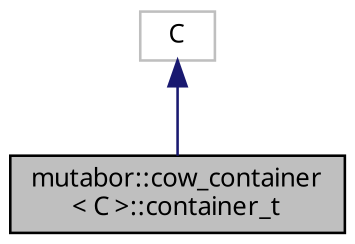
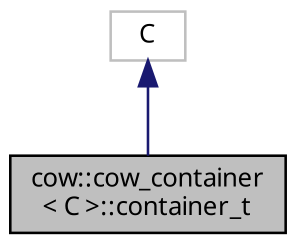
node "mutabor::cow_container < C >::container_t": label "mutabor::cow_container < C >::container_t" -> "cow::cow_container < C >::container_t"
